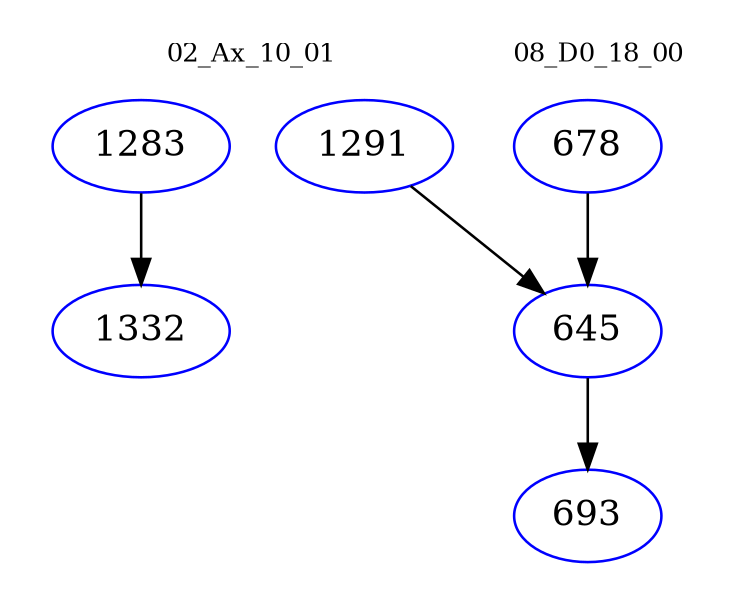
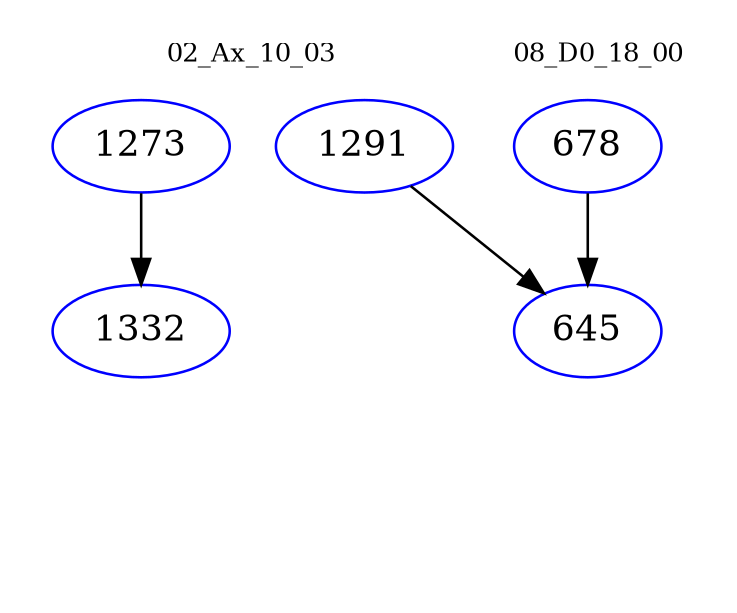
cluster "02_Ax_10_01": label "02_Ax_10_01" -> "02_Ax_10_03"
node "1283": label "1283" -> "1273"
node "693": removed
